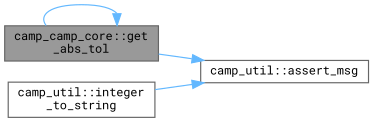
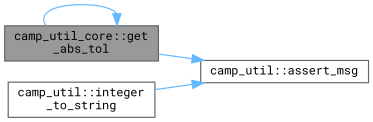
node "camp_camp_core::get _abs_tol": label "camp_camp_core::get _abs_tol" -> "camp_util_core::get _abs_tol"
